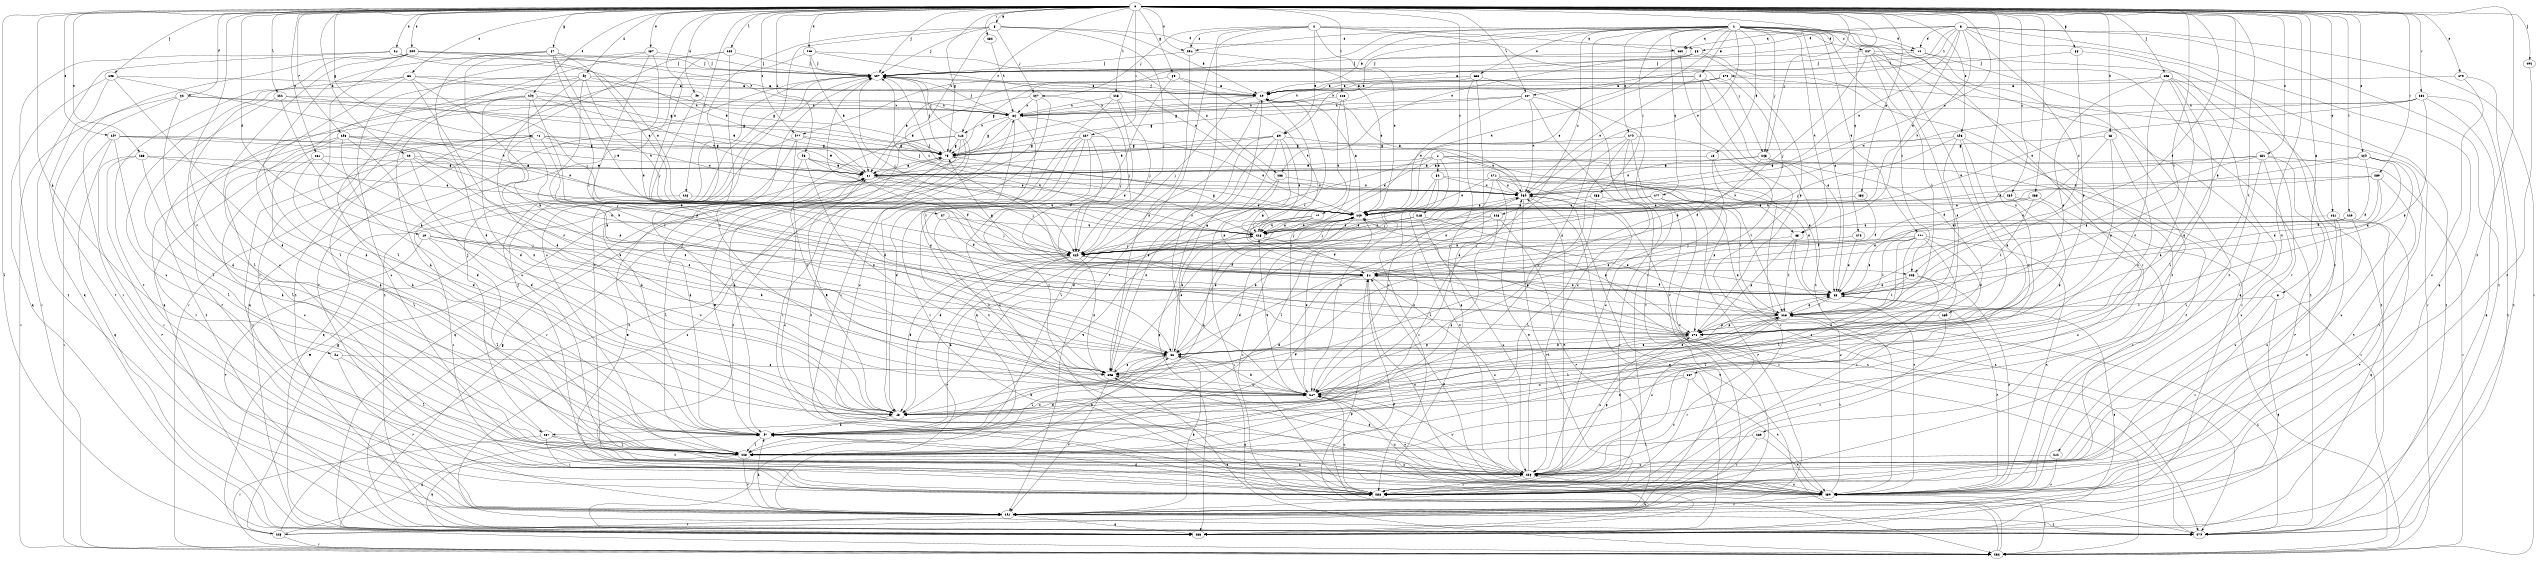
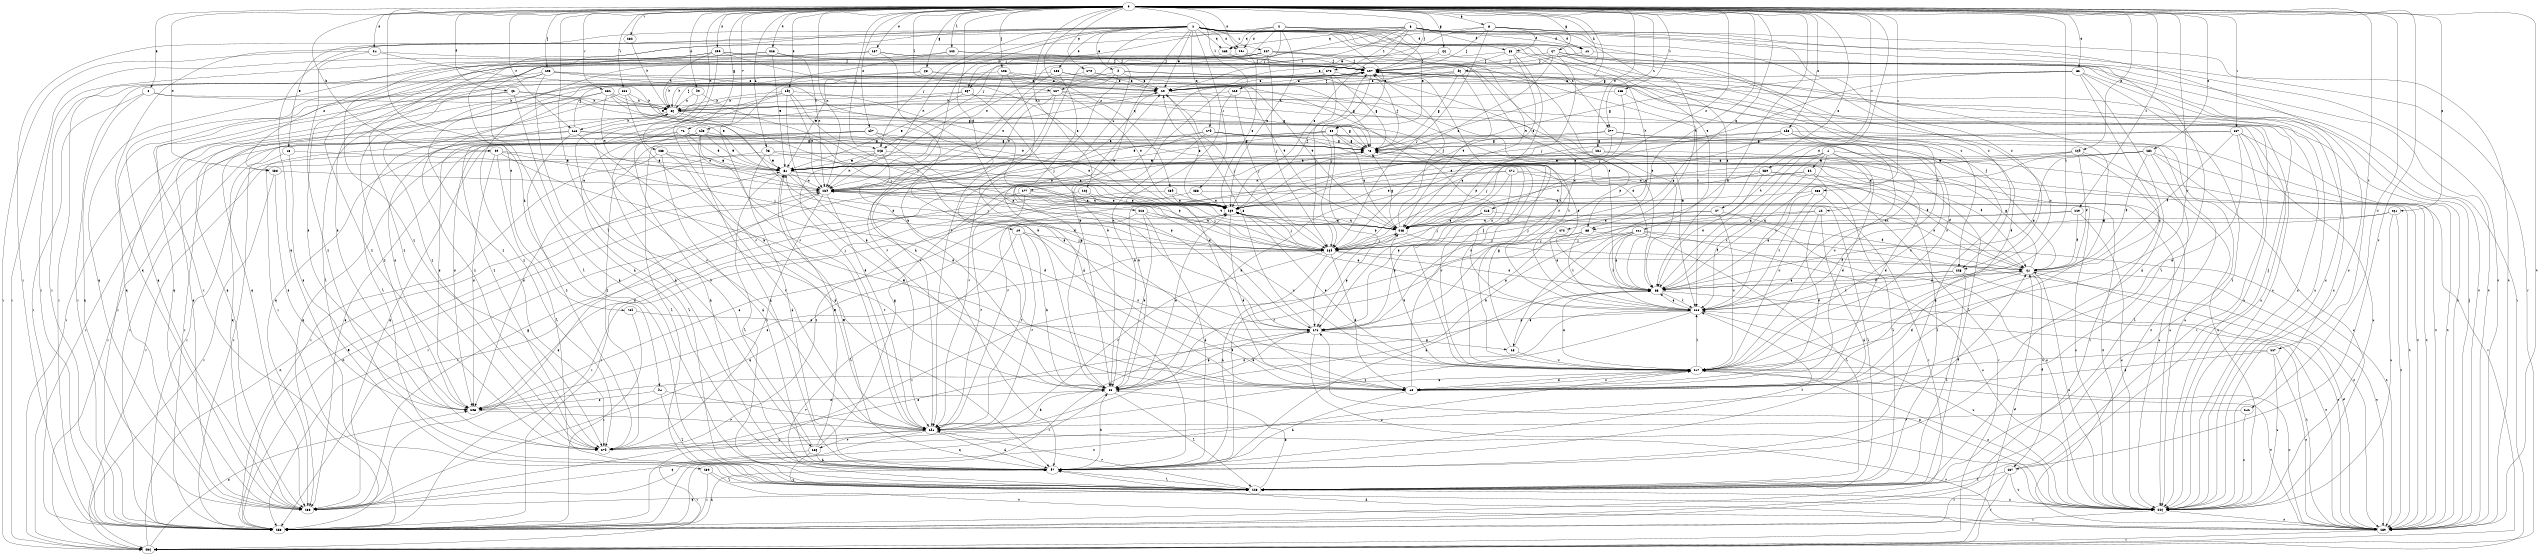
node "106": removed
edge "8" -> "86": added, label "h"
edge "174" -> "33": now "278" -> "33"
node "939": label "939" -> "139"
node "156": removed
edge "116" -> "215": added, label "t"
edge "50" -> "205": removed, label "s"
edge "41" -> "236": removed, label "v"
edge "103" -> "194": label "r" -> "y"
edge "15" -> "171": reversed
node "159": label "159" -> "759"
edge "214" -> "43": now "214" -> "97"
edge "205" -> "247": removed, label "w"
edge "226" -> "205": removed, label "s"
